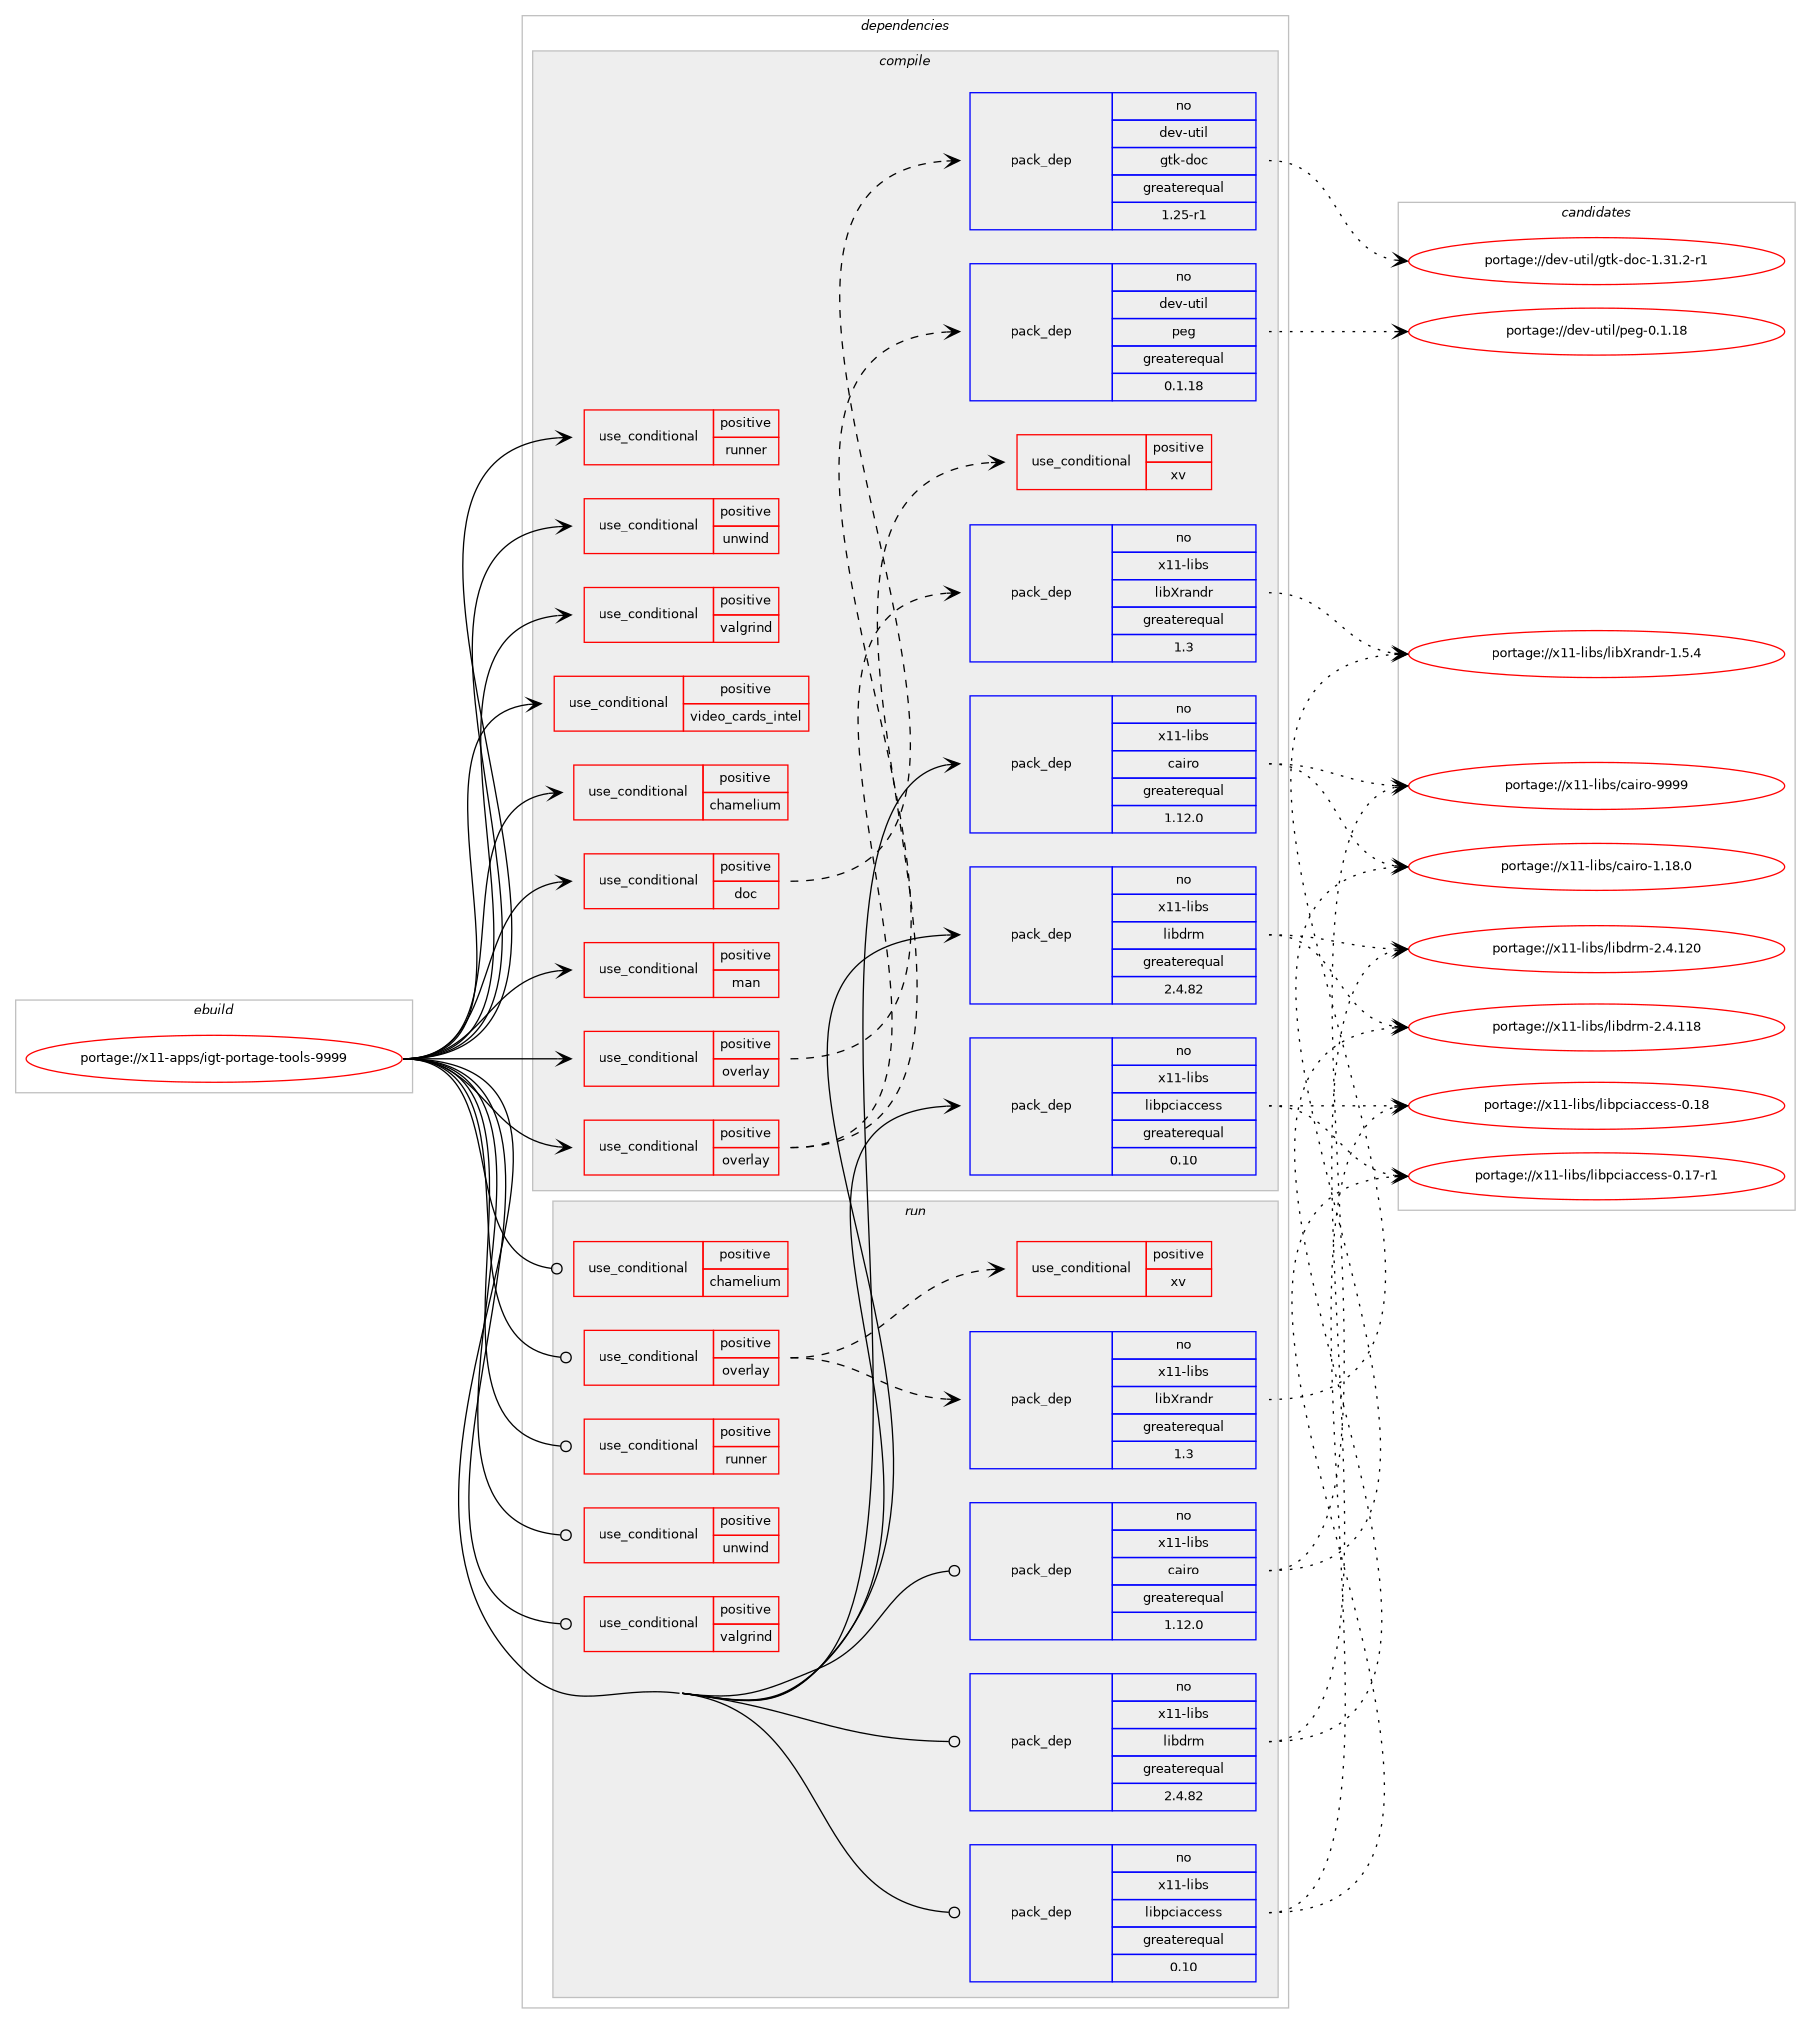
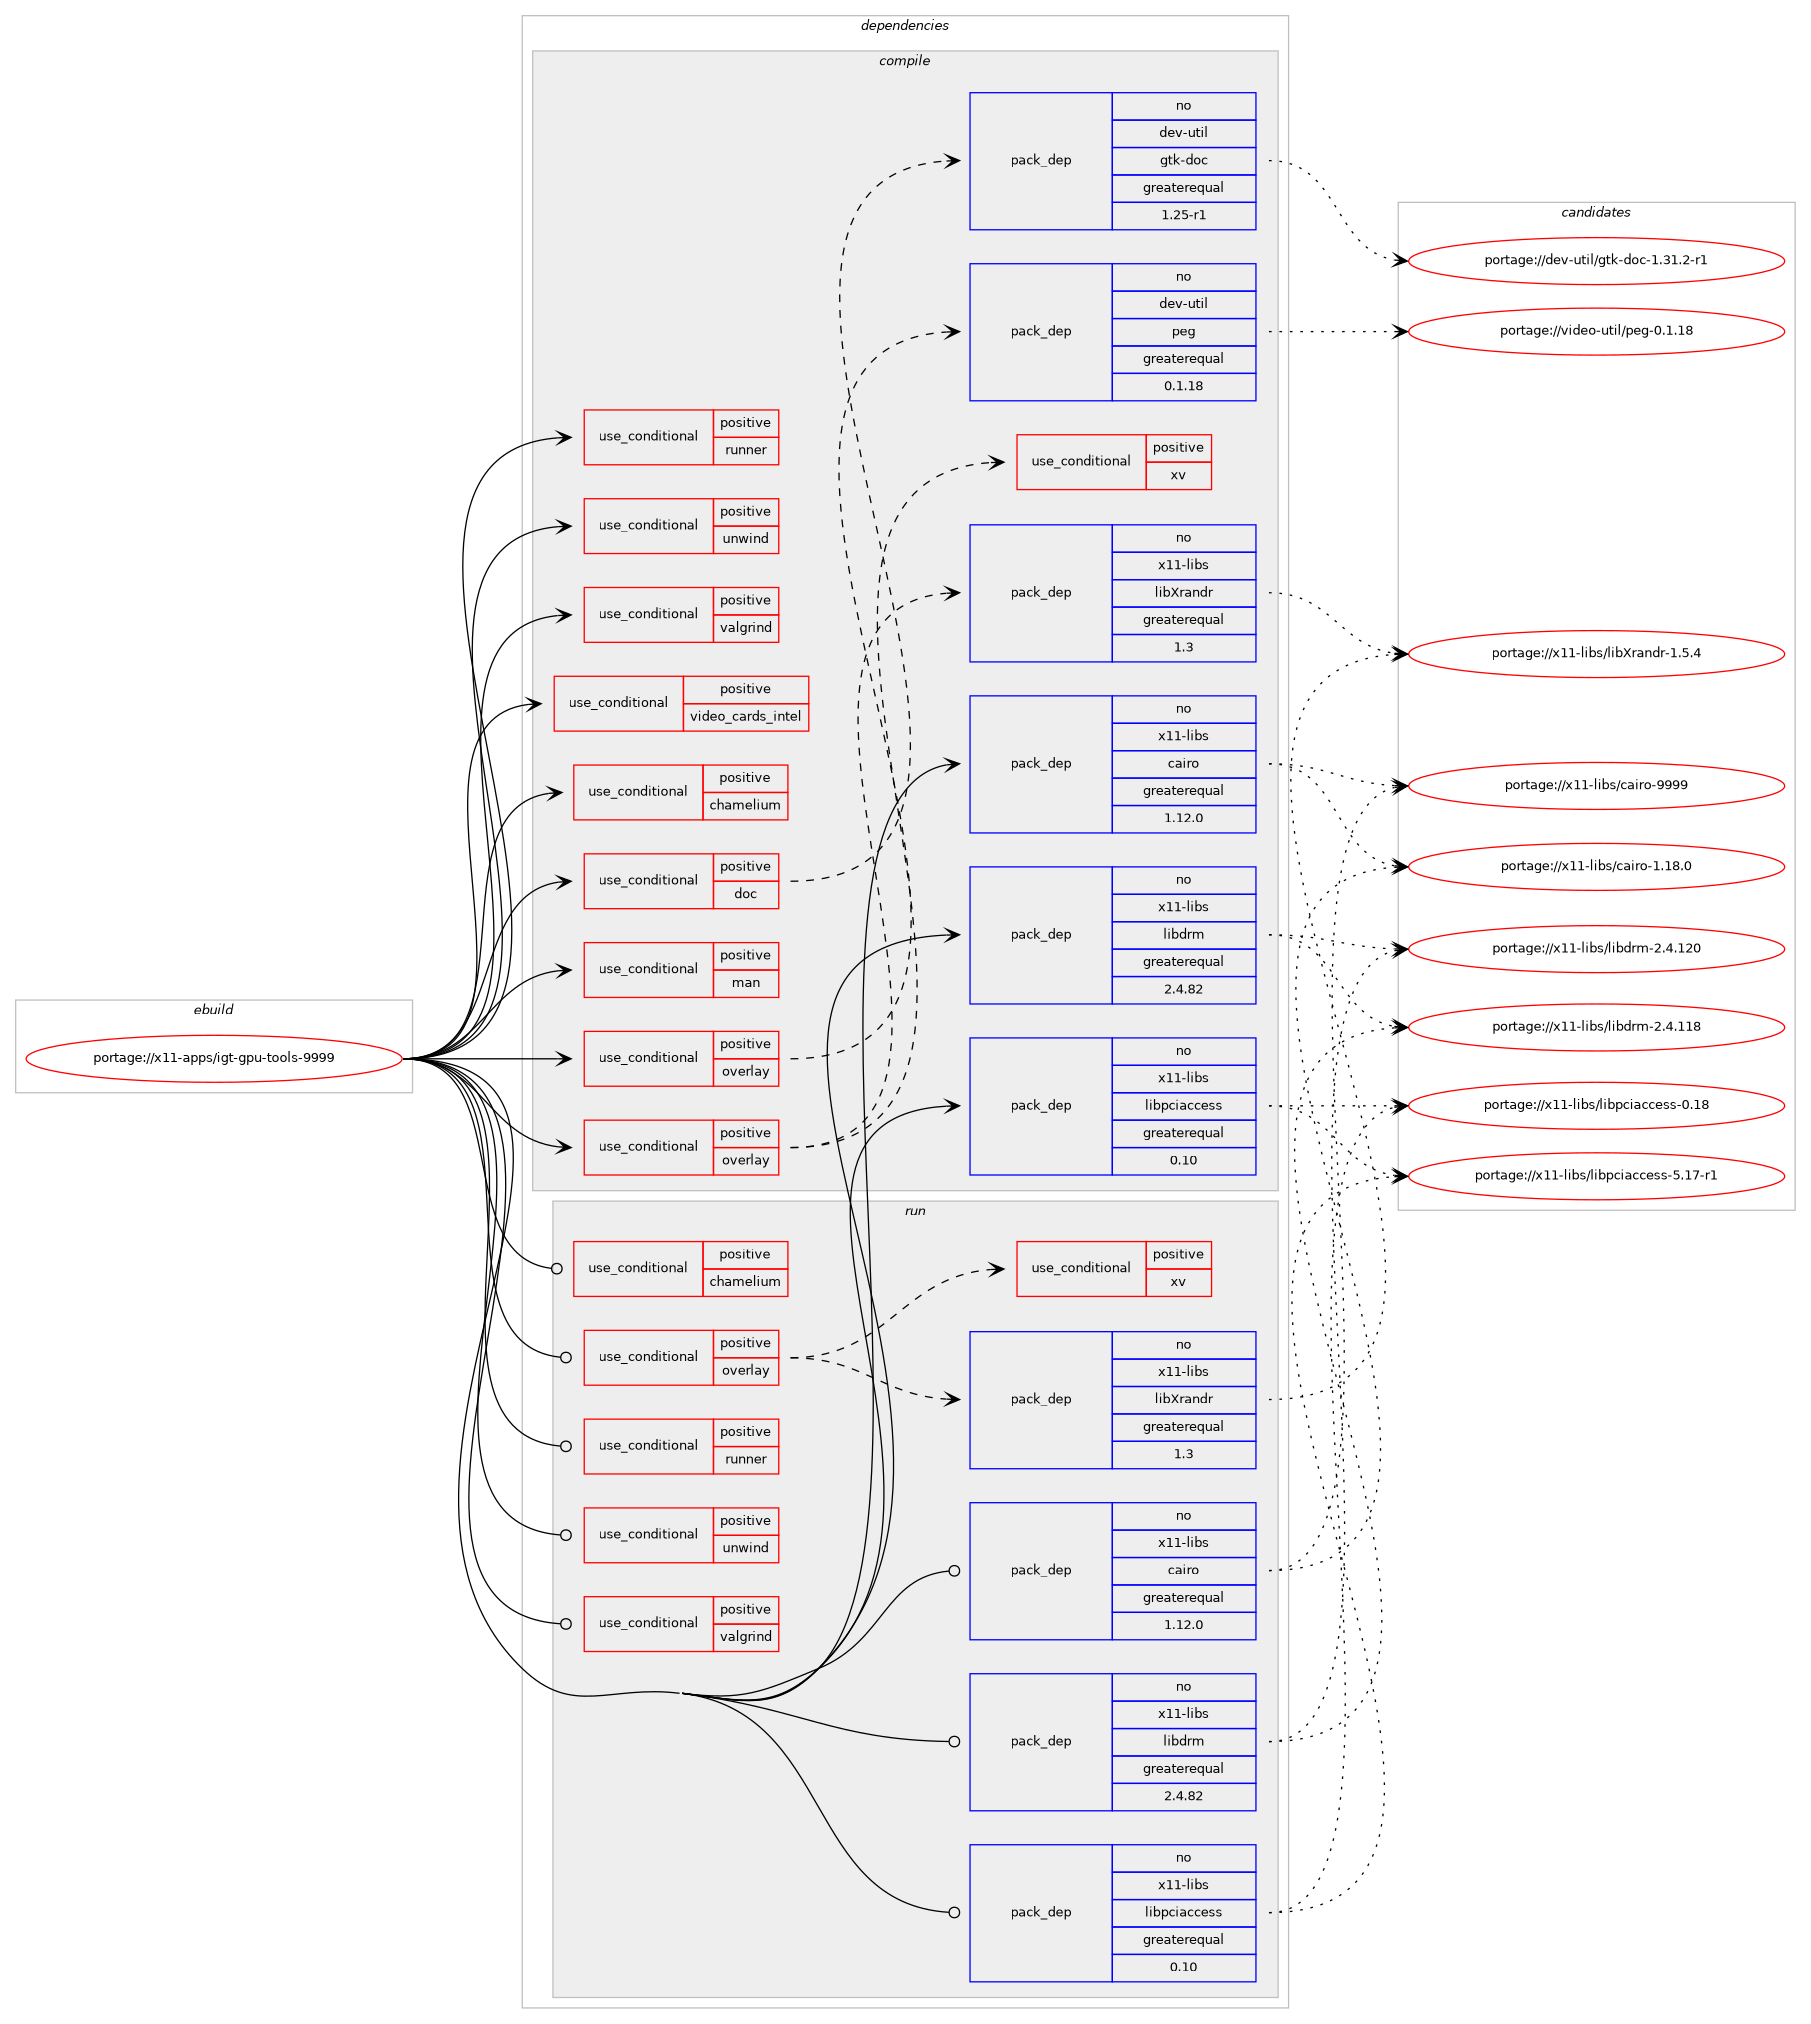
node "portage://dev-util/peg-0.1.18": label "portage://dev-util/peg-0.1.18" -> "portage://video-util/peg-0.1.18"
node "portage://x11-apps/igt-portage-tools-9999": label "portage://x11-apps/igt-portage-tools-9999" -> "portage://x11-apps/igt-gpu-tools-9999"
node "portage://x11-libs/libpciaccess-0.17-r1": label "portage://x11-libs/libpciaccess-0.17-r1" -> "portage://x11-libs/libpciaccess-5.17-r1"
